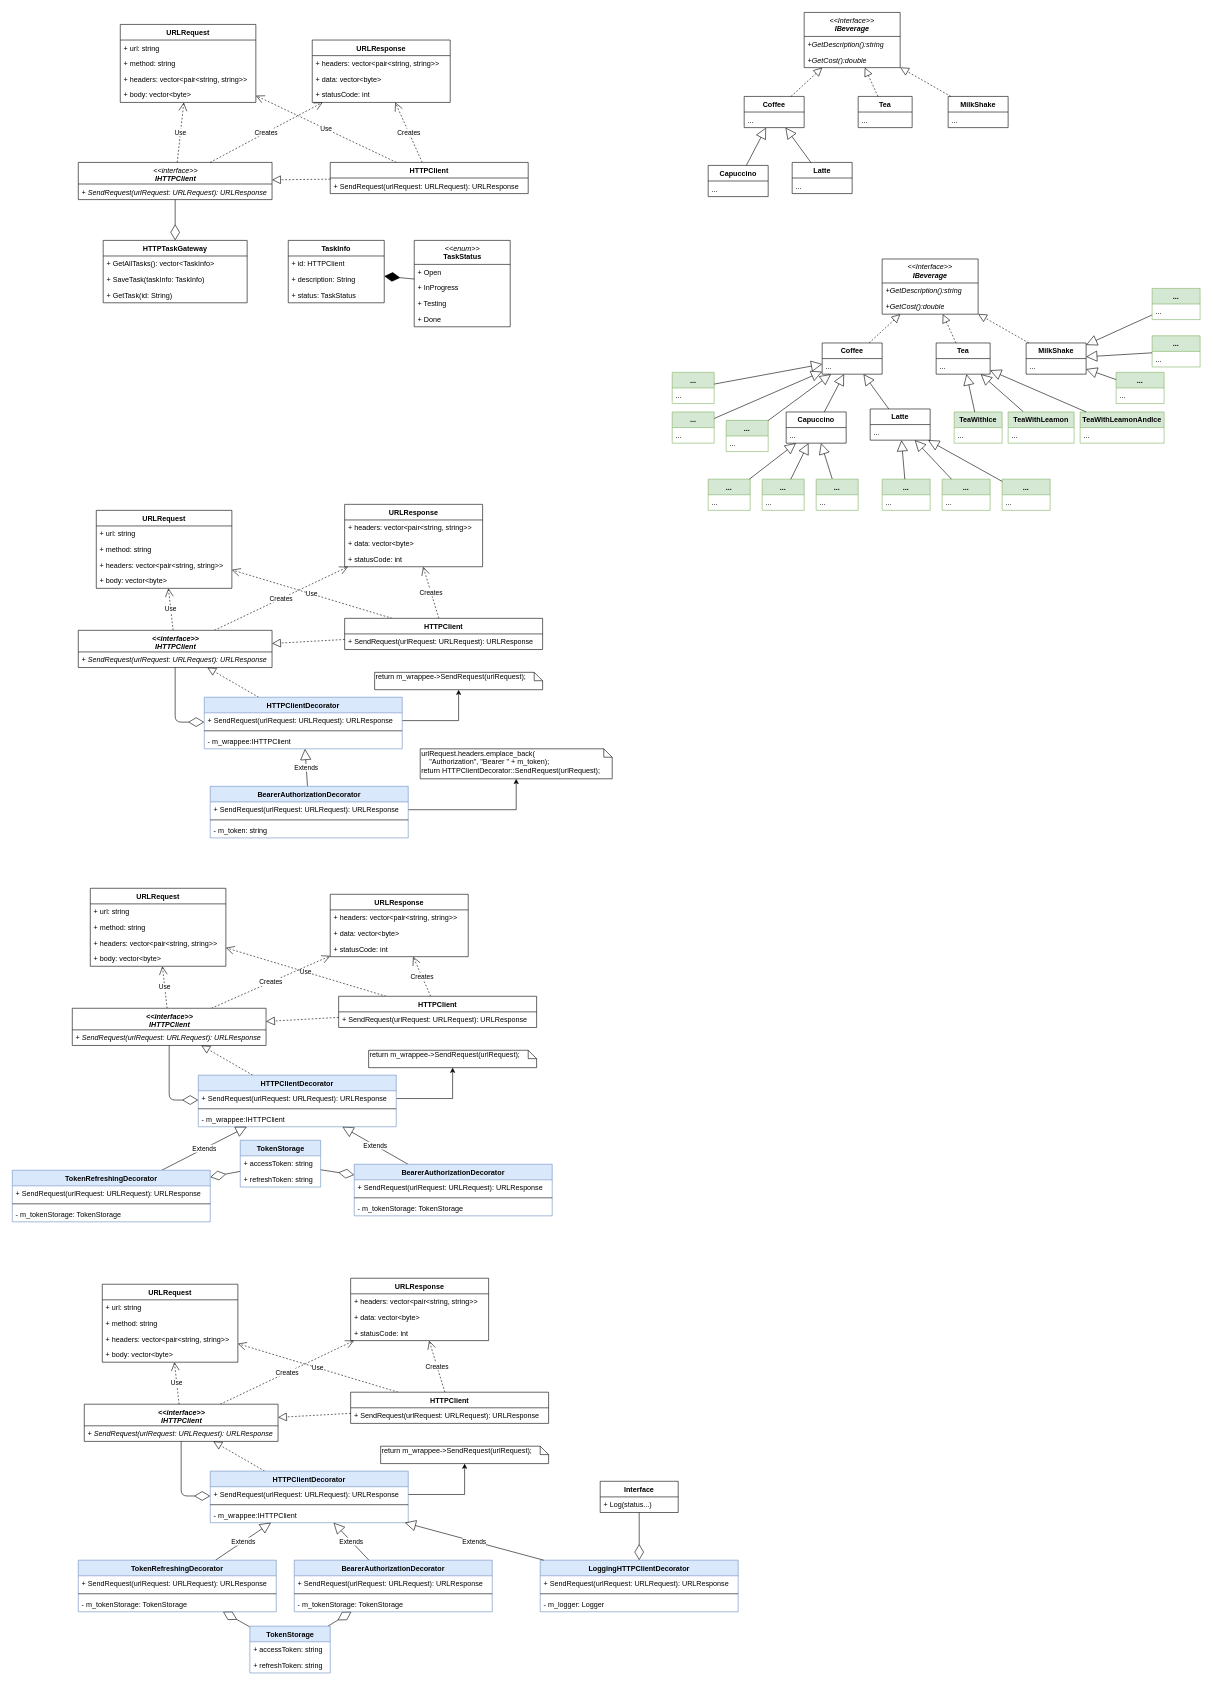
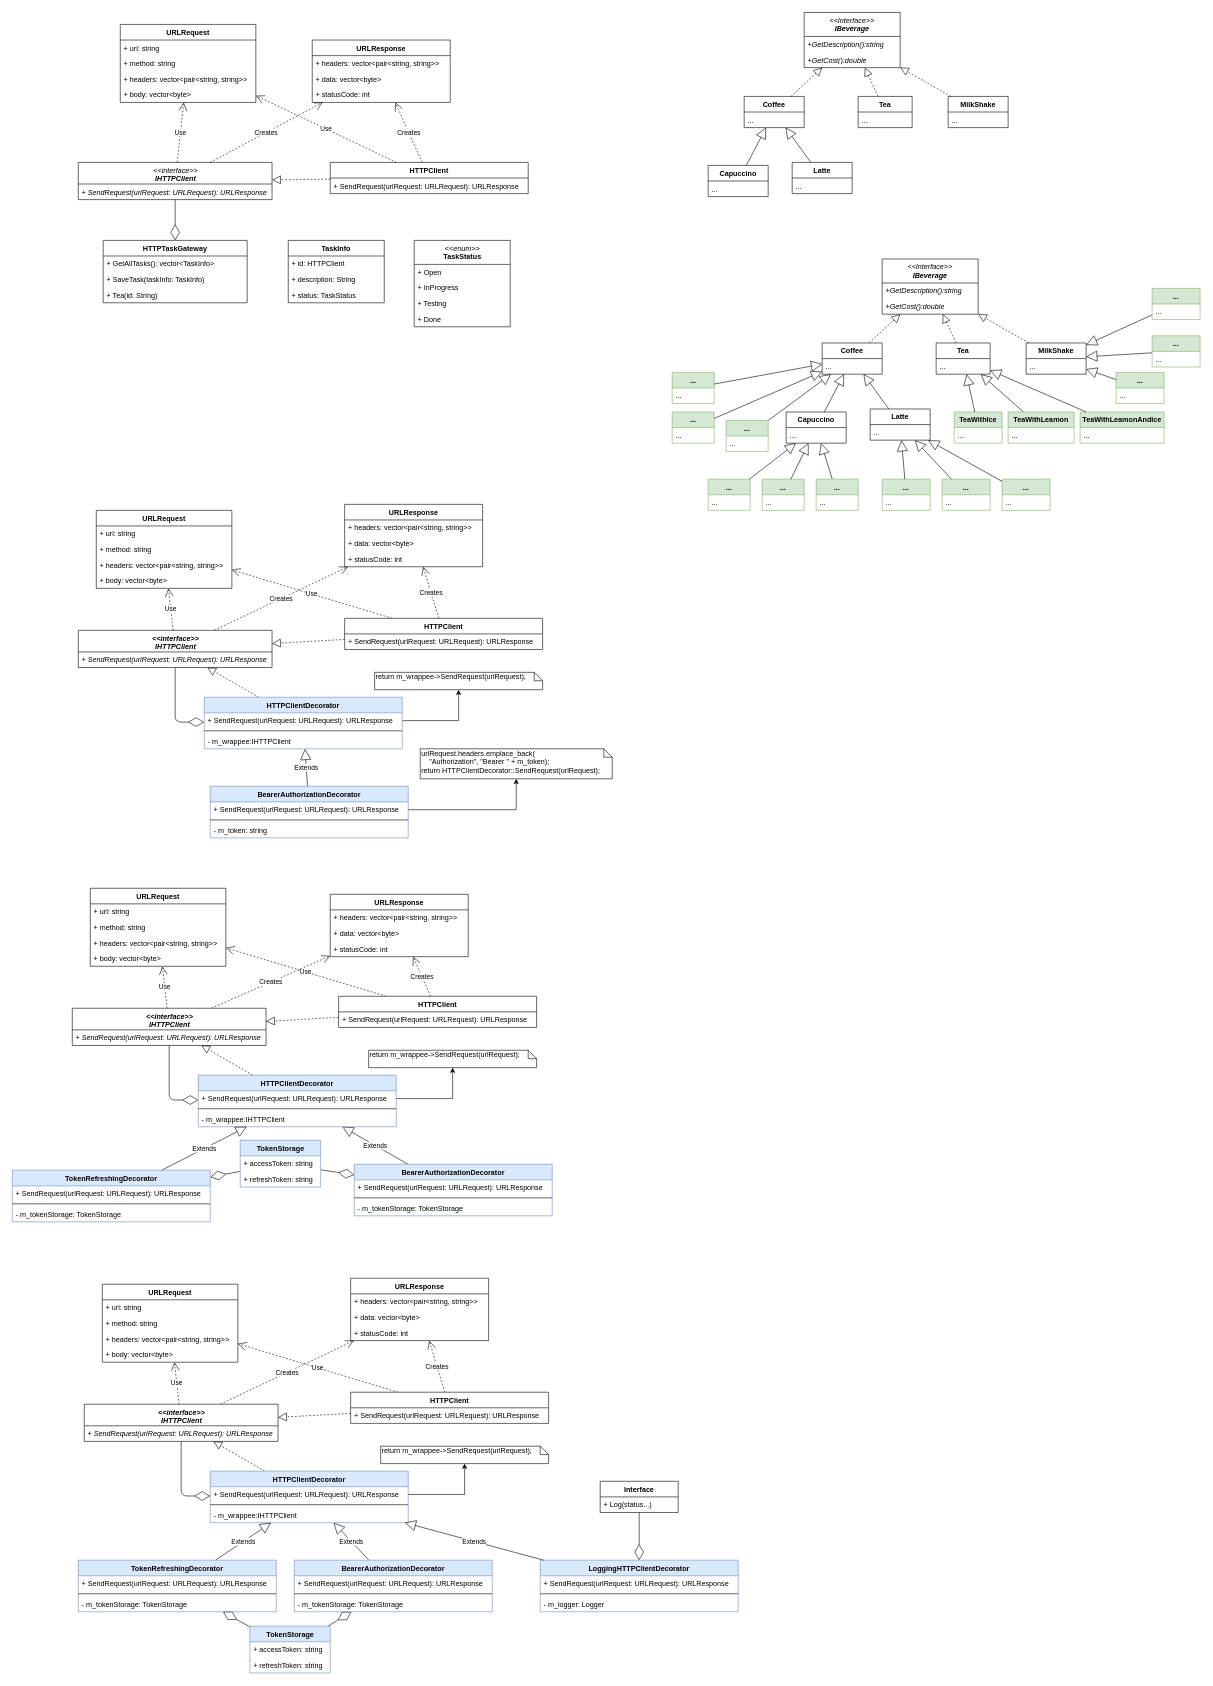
edge "<<enum>> TaskStatus" -> "TaskInfo": removed
node "+ GetTask(id: String)": label "+ GetTask(id: String)" -> "+ Tea(id: String)"
